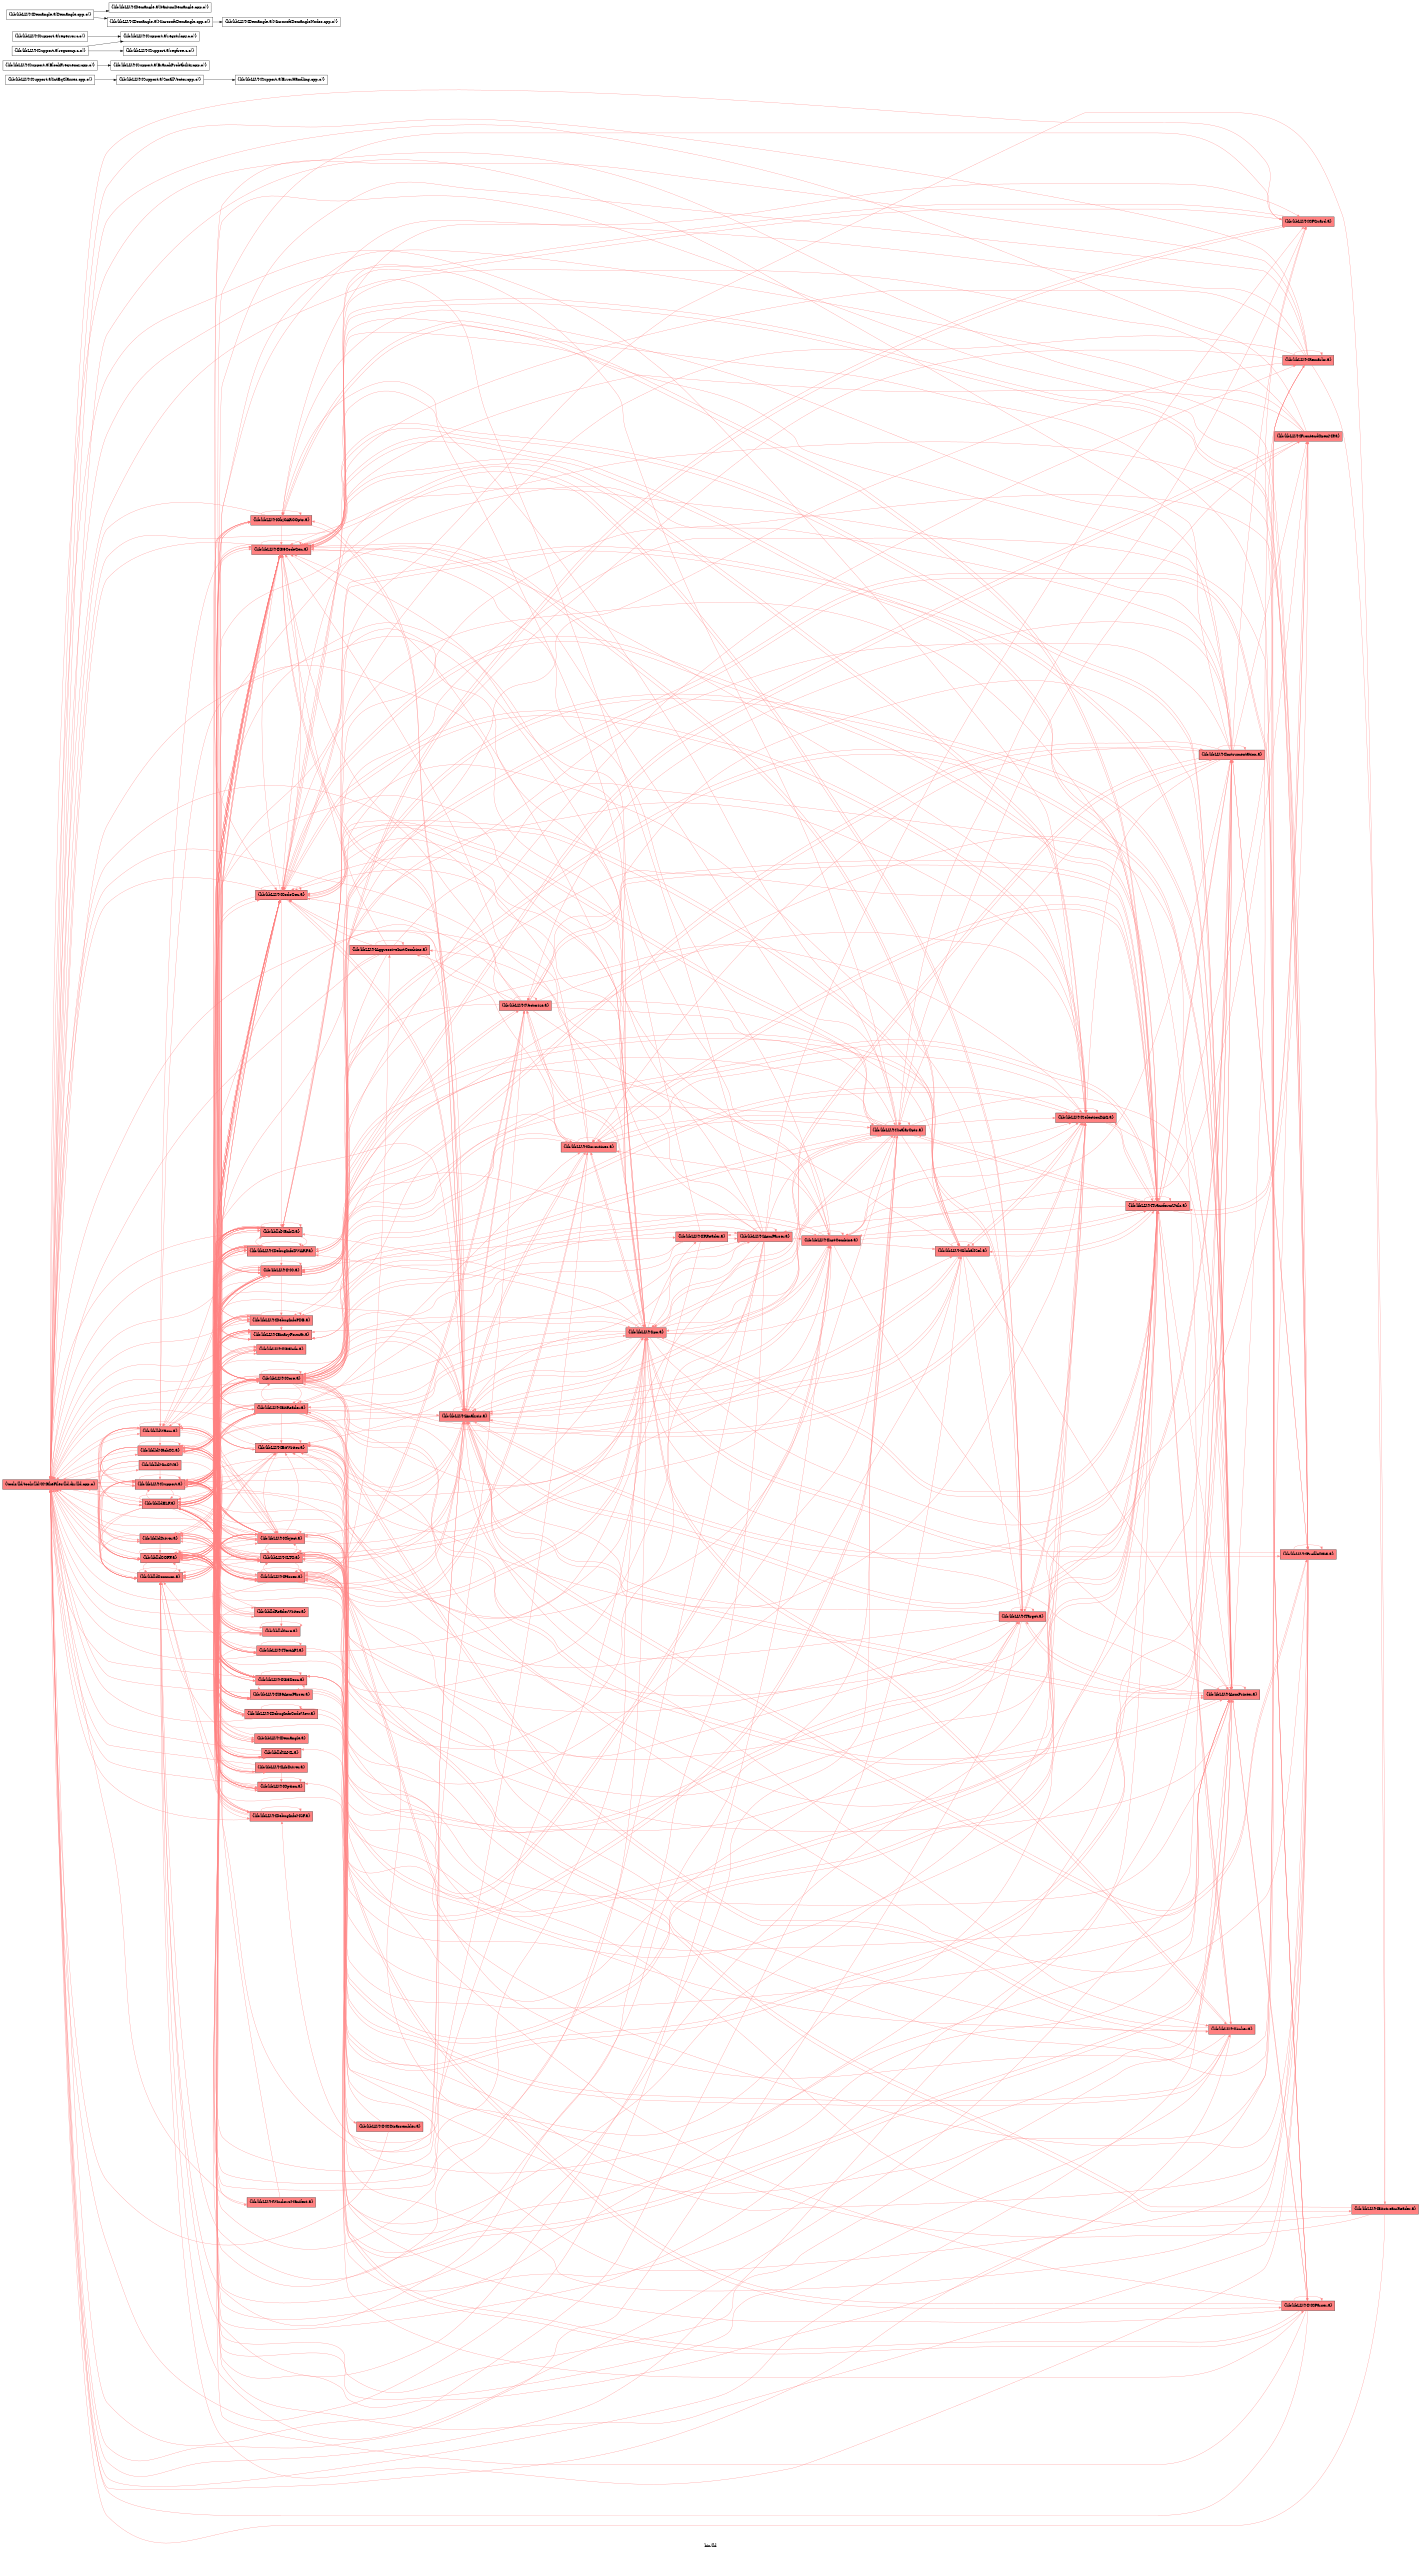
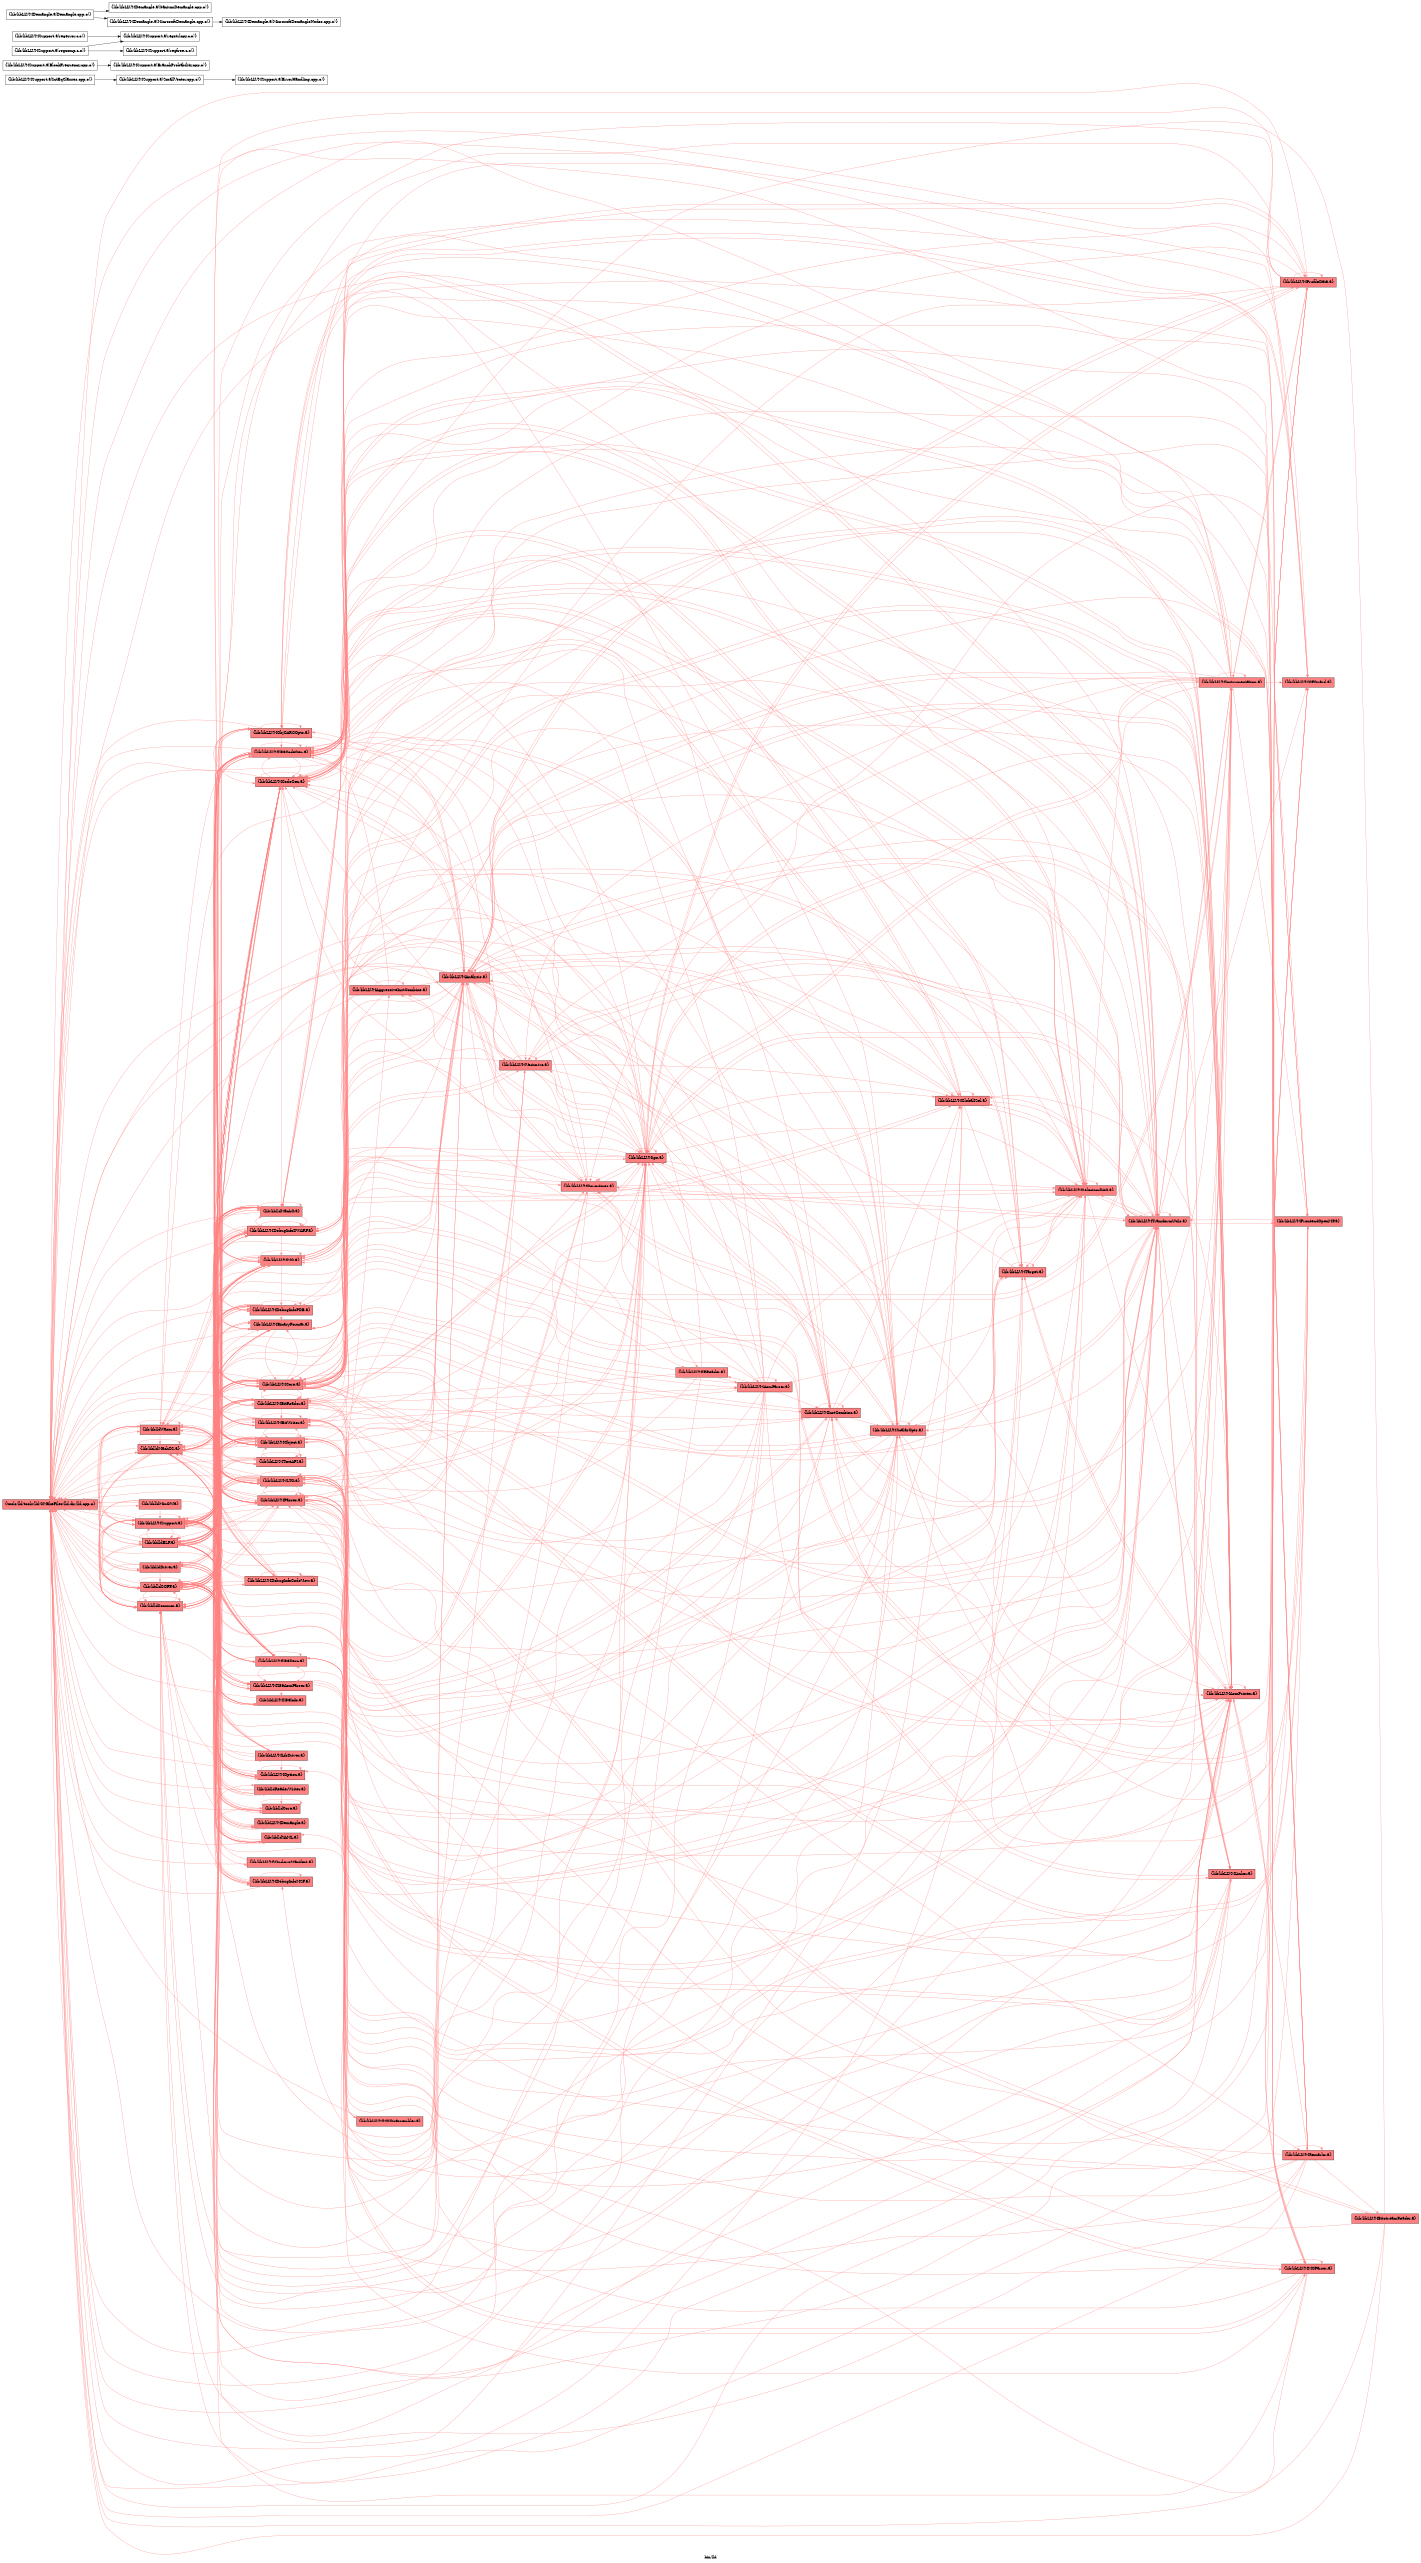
edge "{lib/libLLVMIRReader.a}" -> "{lib/libLLVMSupport.a}": added
